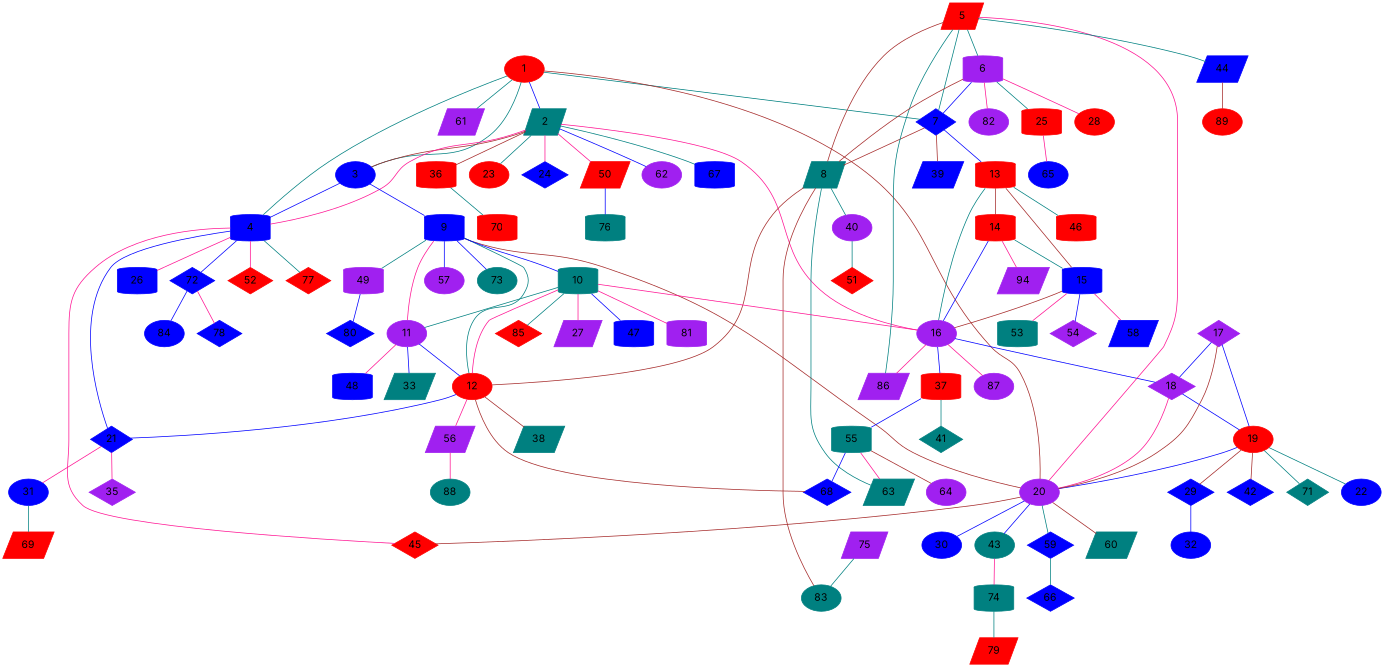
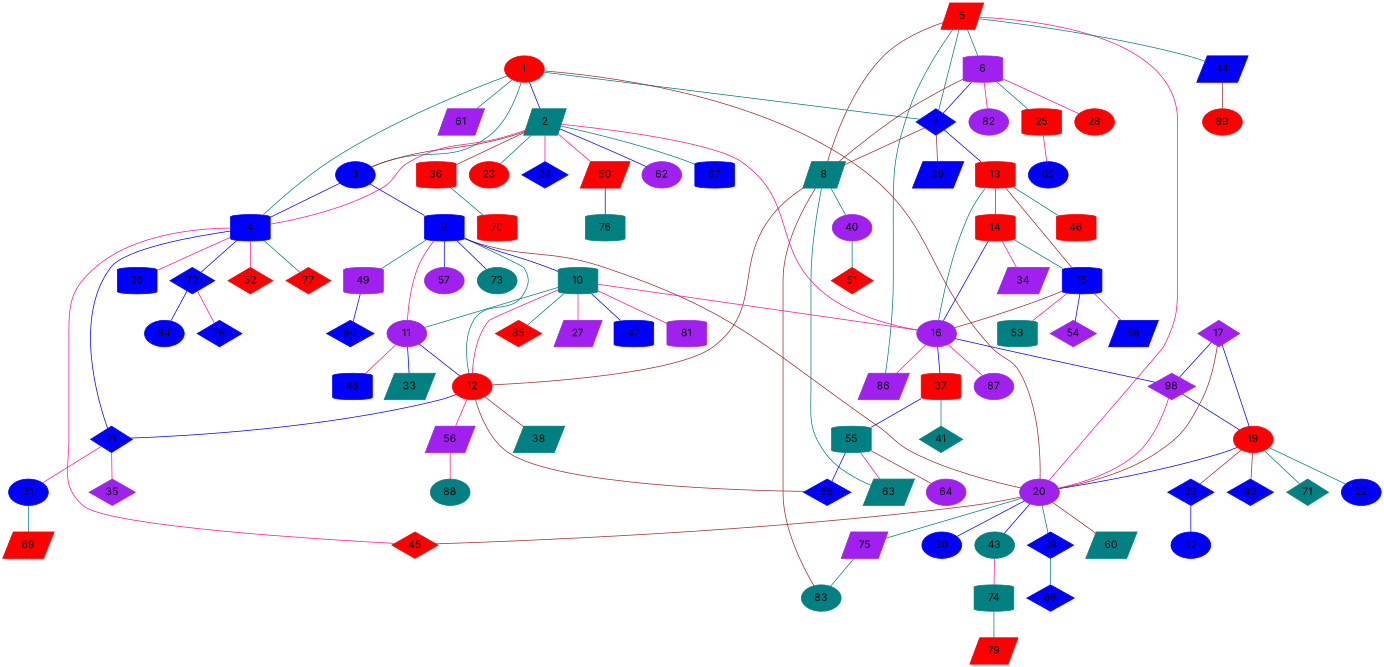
node "94": label "94" -> "34"
node "18": label "18" -> "98"
edge "20" -- "75": added
